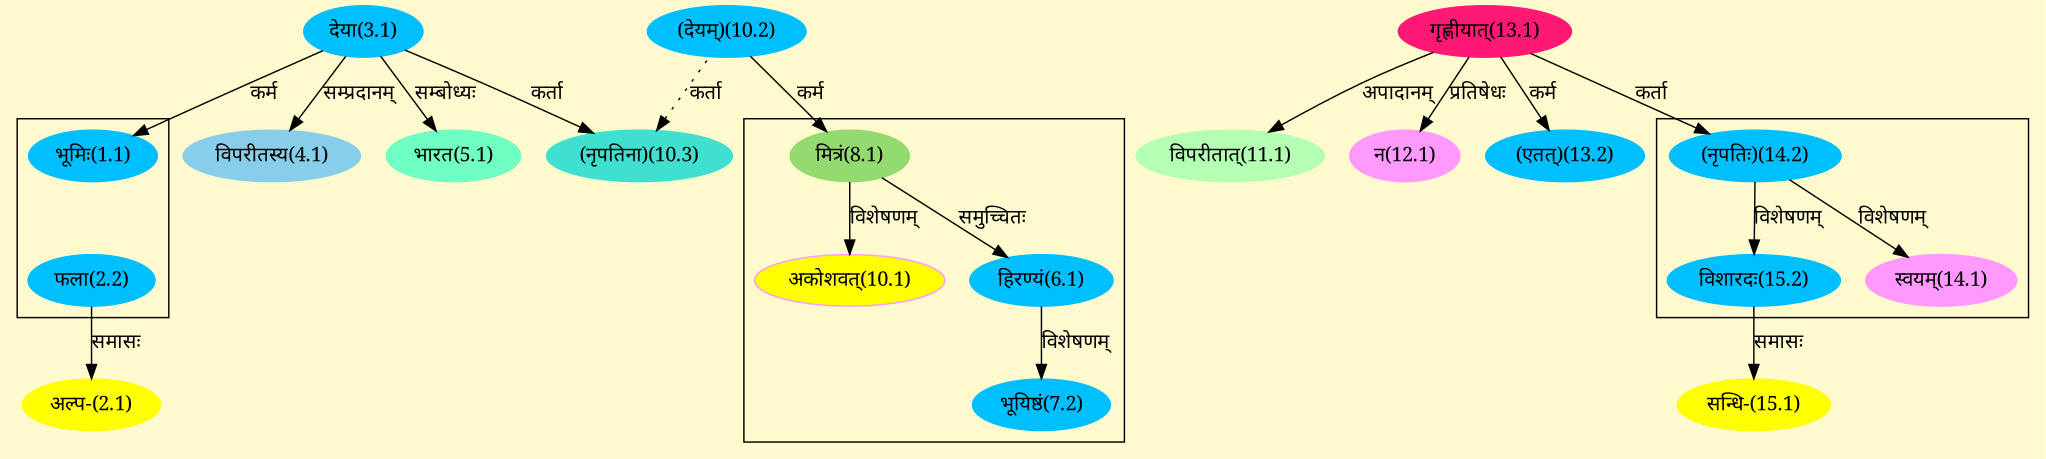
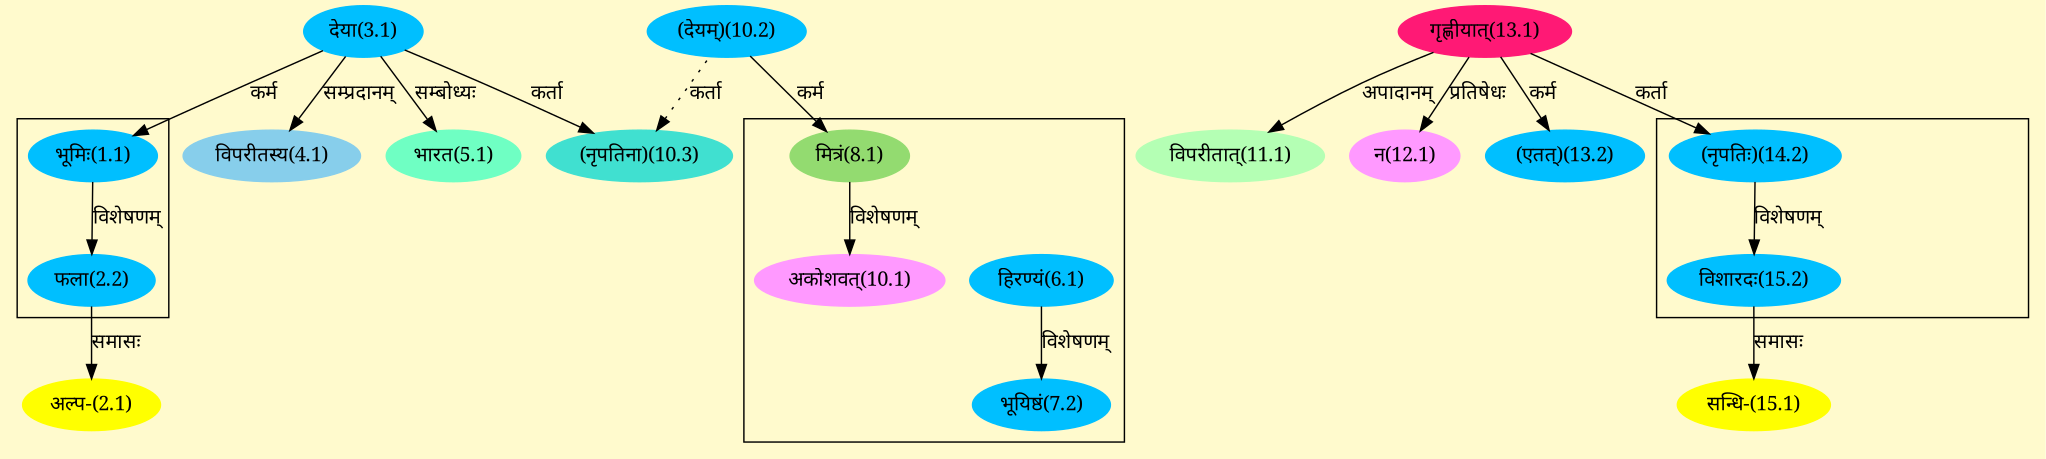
edge "भूमिः(1.1)" -> "फला(2.2)": added, label "विशेषणम्"
edge "मित्रं(8.1)" -> "हिरण्यं(6.1)": removed, label "समुच्चितः"
node "अकोशवत्(10.1)": fillcolor #ffff00 -> #ff99ff
node "स्वयम्(14.1)": removed
